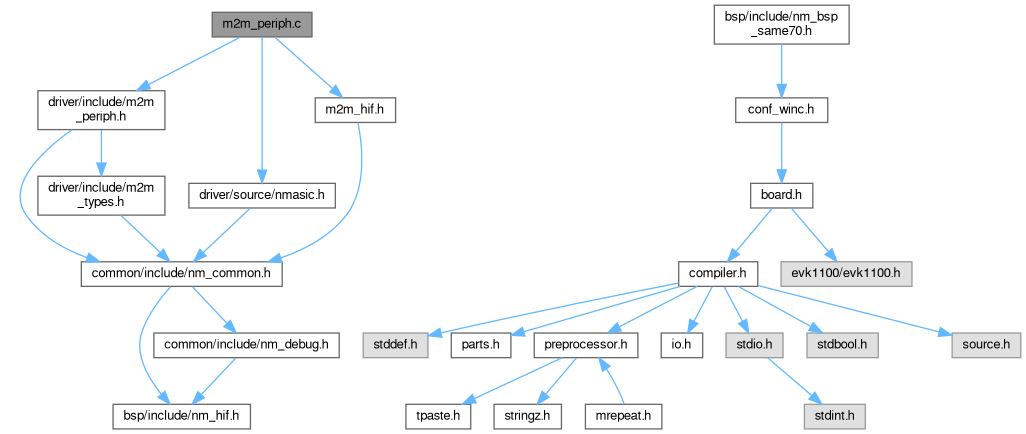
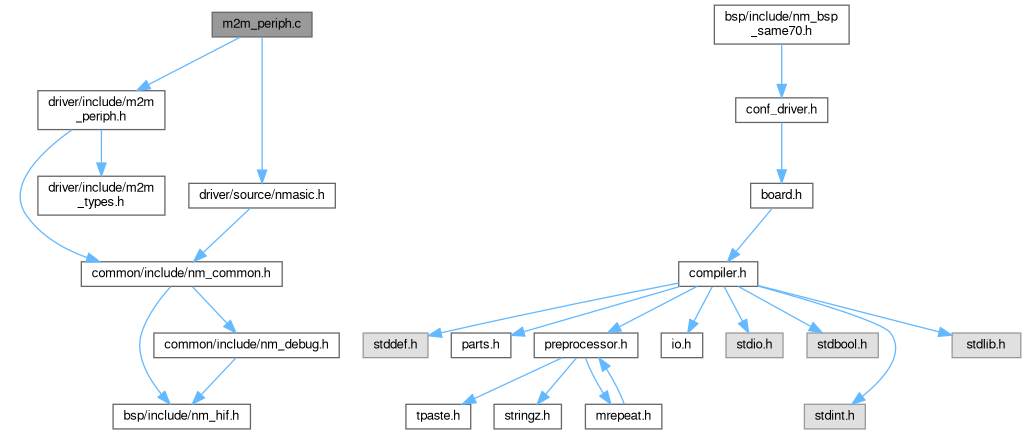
node "m2m_hif.h": removed
node "conf_winc.h": label "conf_winc.h" -> "conf_driver.h"
edge "driver/include/m2m _types.h" -> "common/include/nm_common.h": removed
node "evk1100/evk1100.h": removed
node "source.h": label "source.h" -> "stdlib.h"
edge "preprocessor.h" -> "mrepeat.h": added
edge "stdio.h" -> "stdint.h": now "compiler.h" -> "stdint.h"
